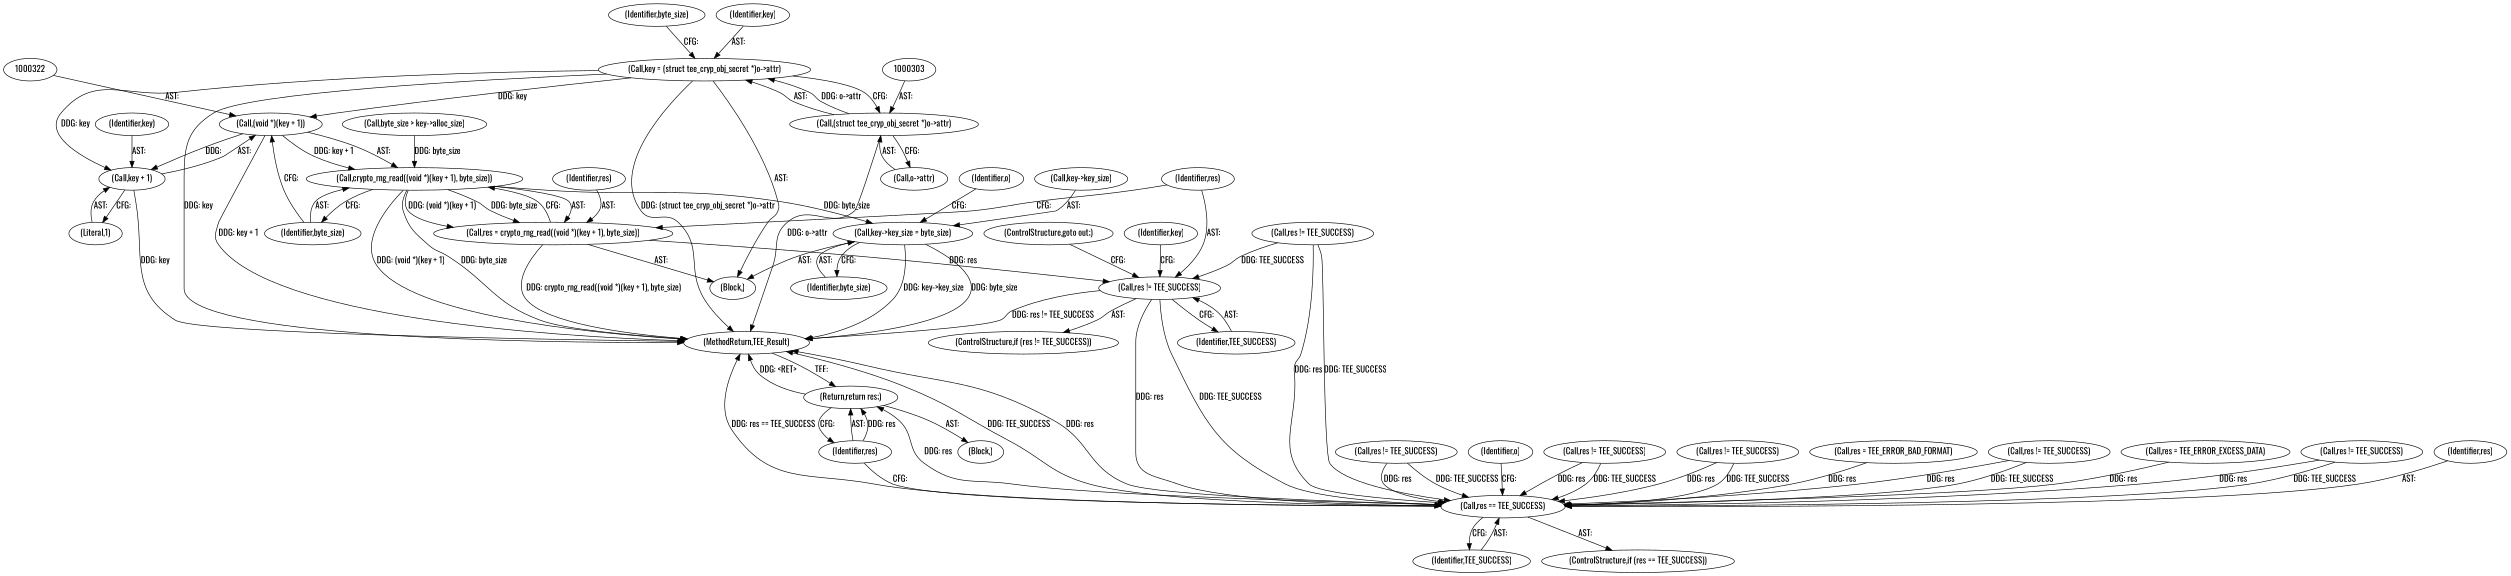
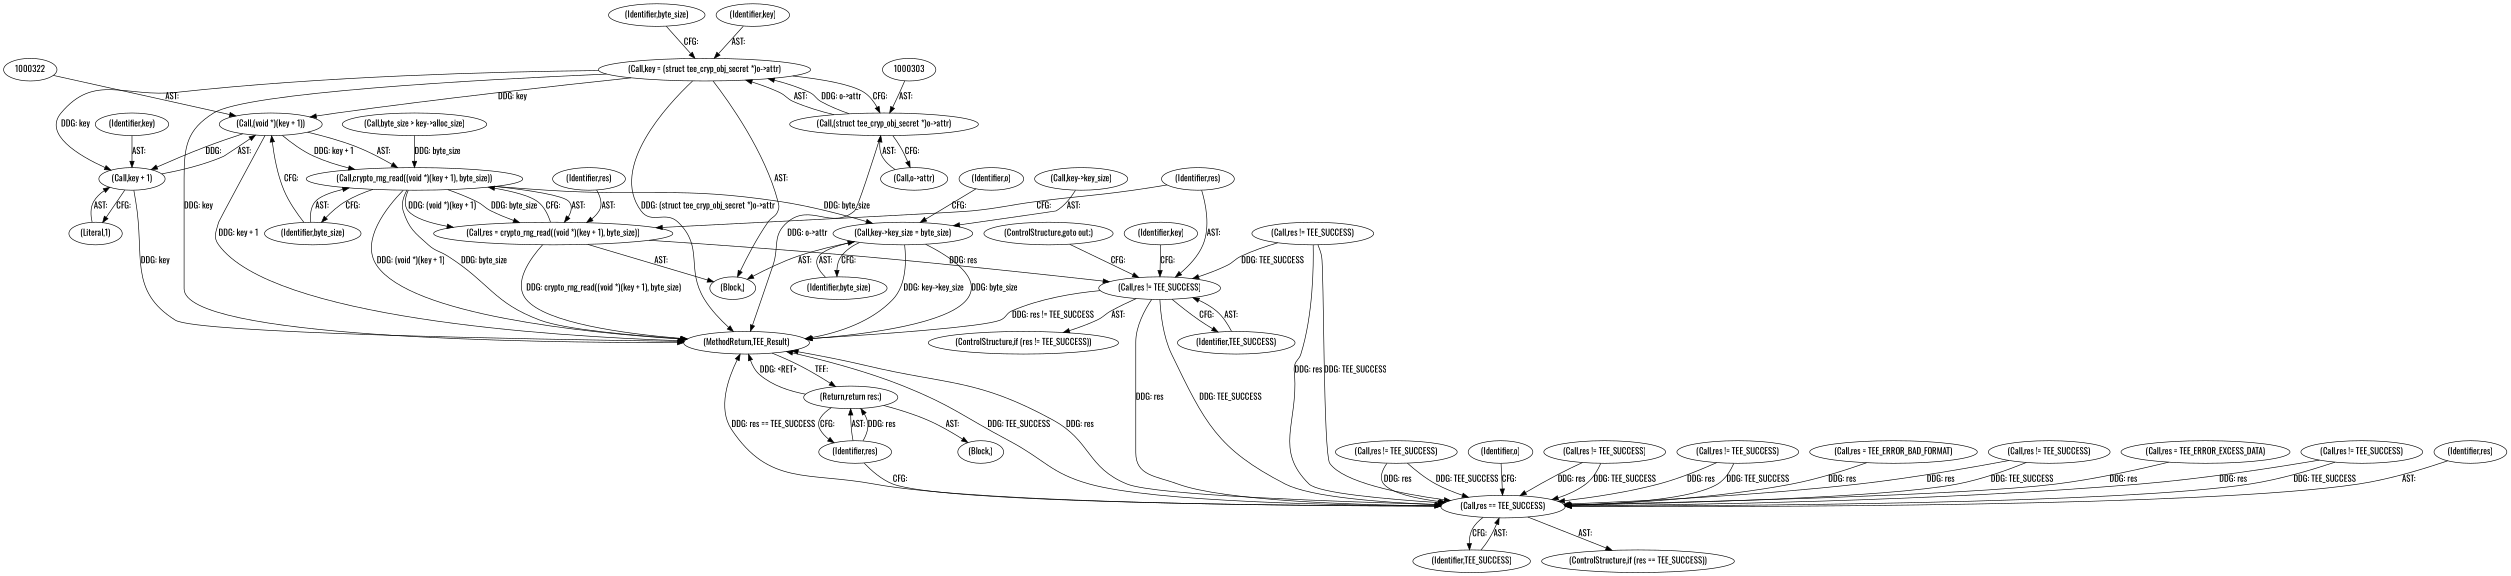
edge "(Call,res == TEE_SUCCESS)" -> "(Return,return res;)": removed, label "DDG: res"
